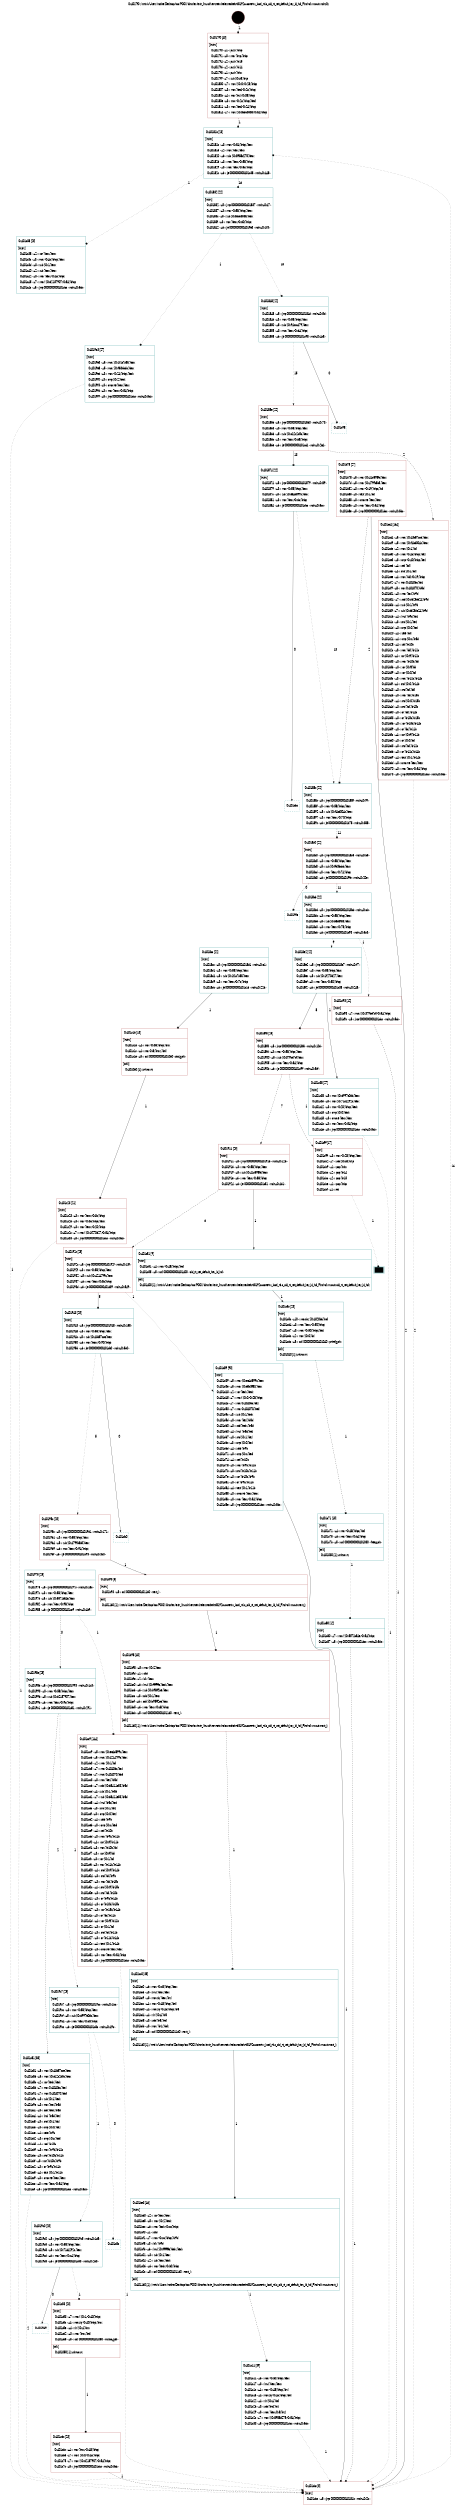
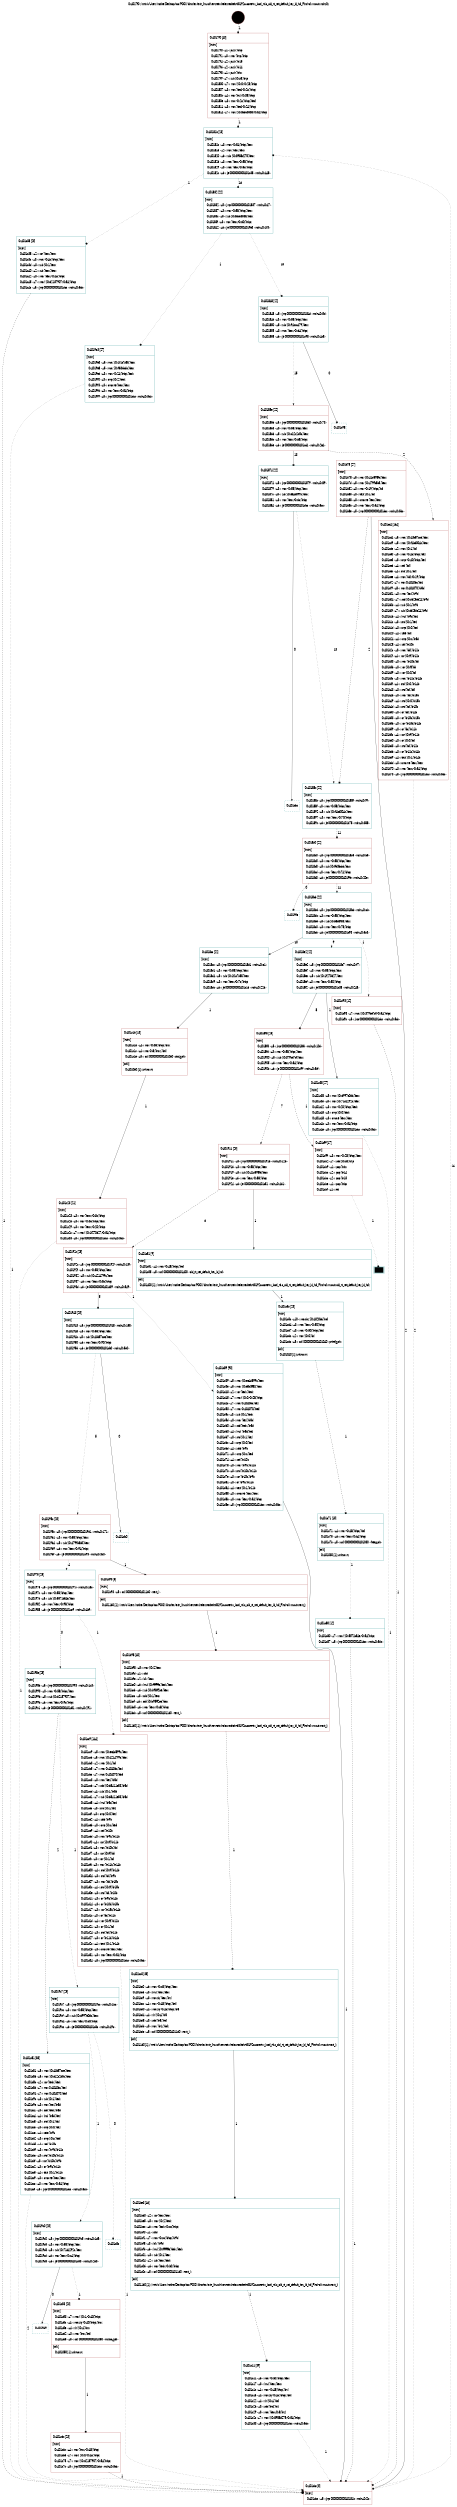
edge "0x4018b6 [22]" -> "0x4018cc [22]": added, label "10"
edge "0x401c38 [25]" -> "0x401dca [5]": added, label "1"
